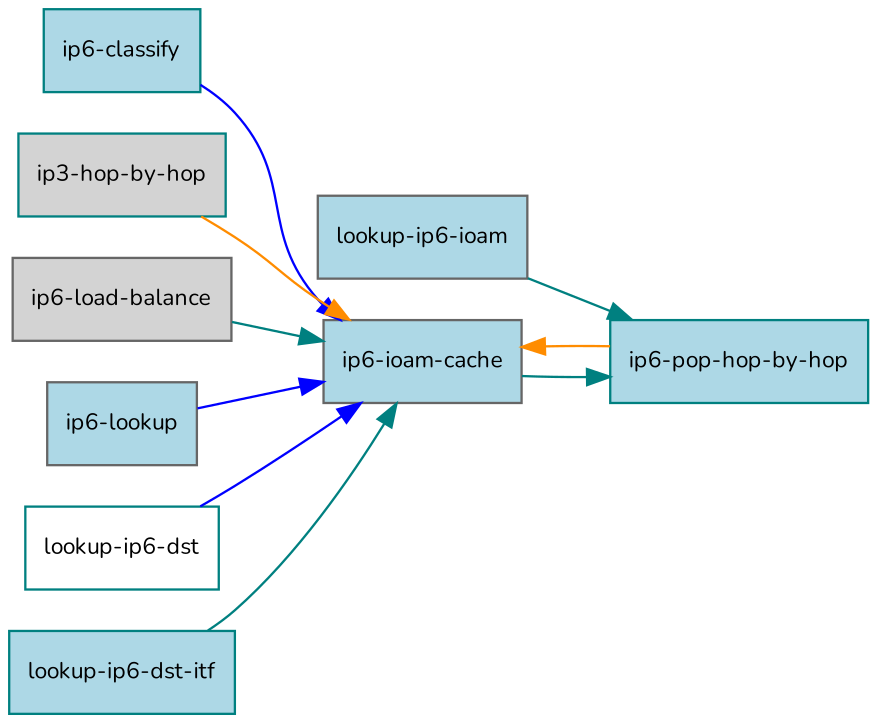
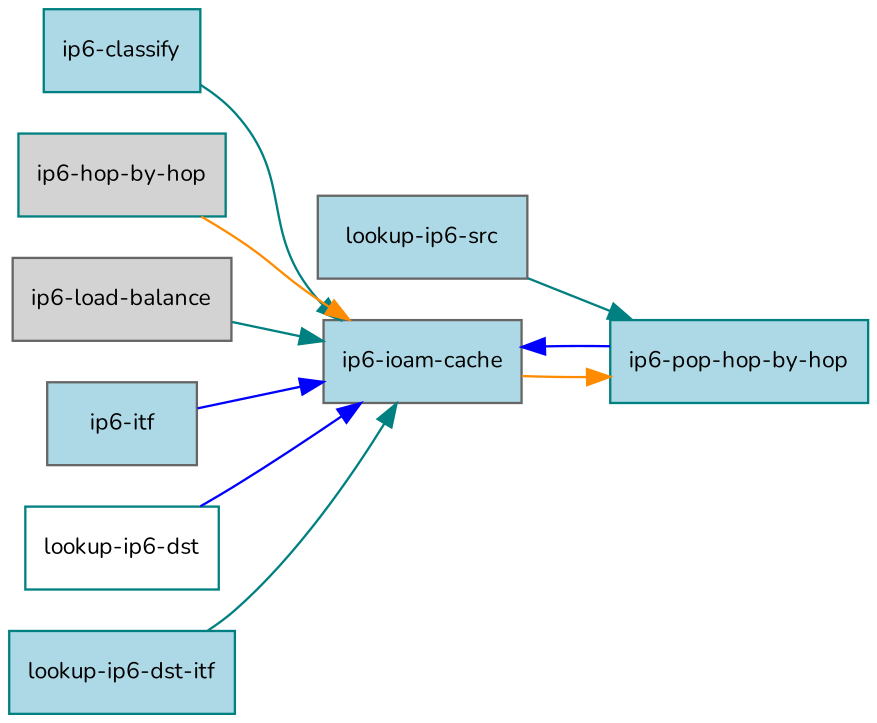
node "ip3-hop-by-hop": label "ip3-hop-by-hop" -> "ip6-hop-by-hop"
edge "ip6-classify" -> "ip6-ioam-cache": color blue -> teal
node "lookup-ip6-ioam": label "lookup-ip6-ioam" -> "lookup-ip6-src"
edge "ip6-pop-hop-by-hop" -> "ip6-ioam-cache": color darkorange -> blue
edge "ip6-ioam-cache" -> "ip6-pop-hop-by-hop": color teal -> darkorange
node "ip6-lookup": label "ip6-lookup" -> "ip6-itf"
